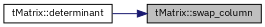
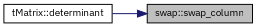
node "tMatrix::swap_column": label "tMatrix::swap_column" -> "swap::swap_column"
